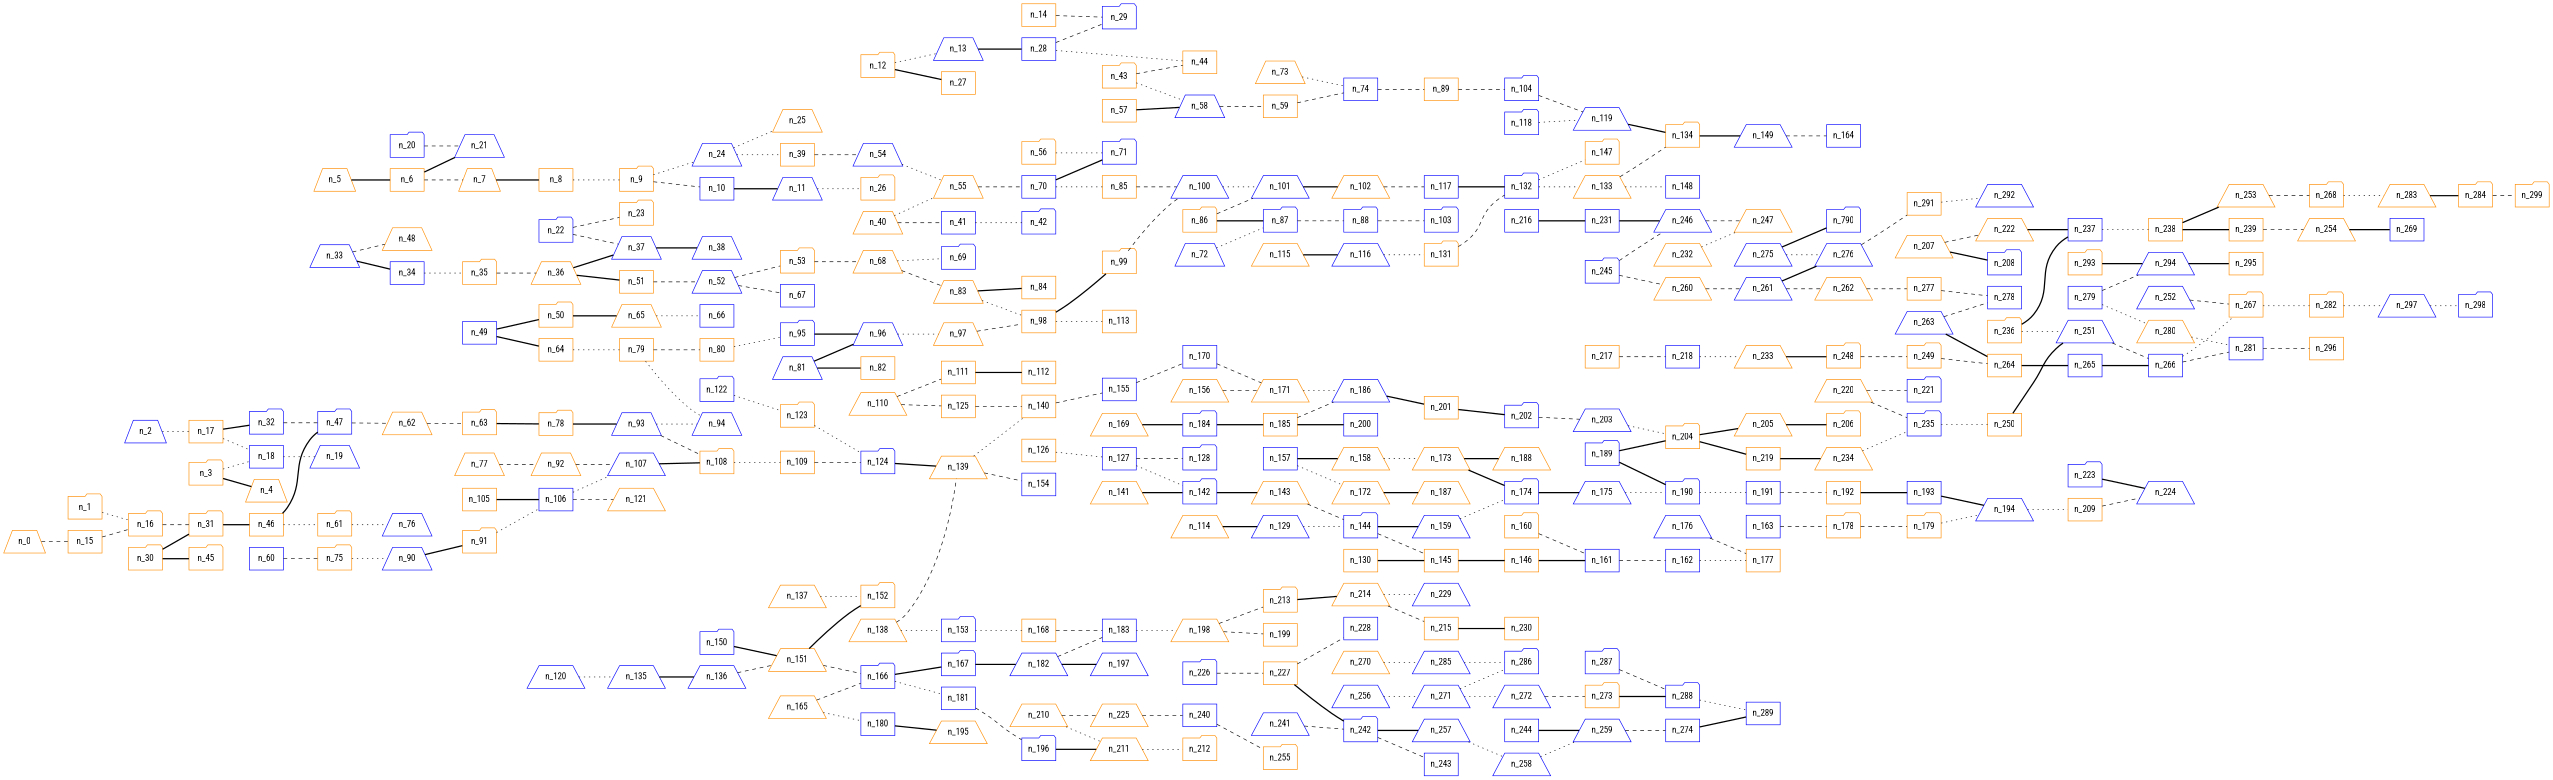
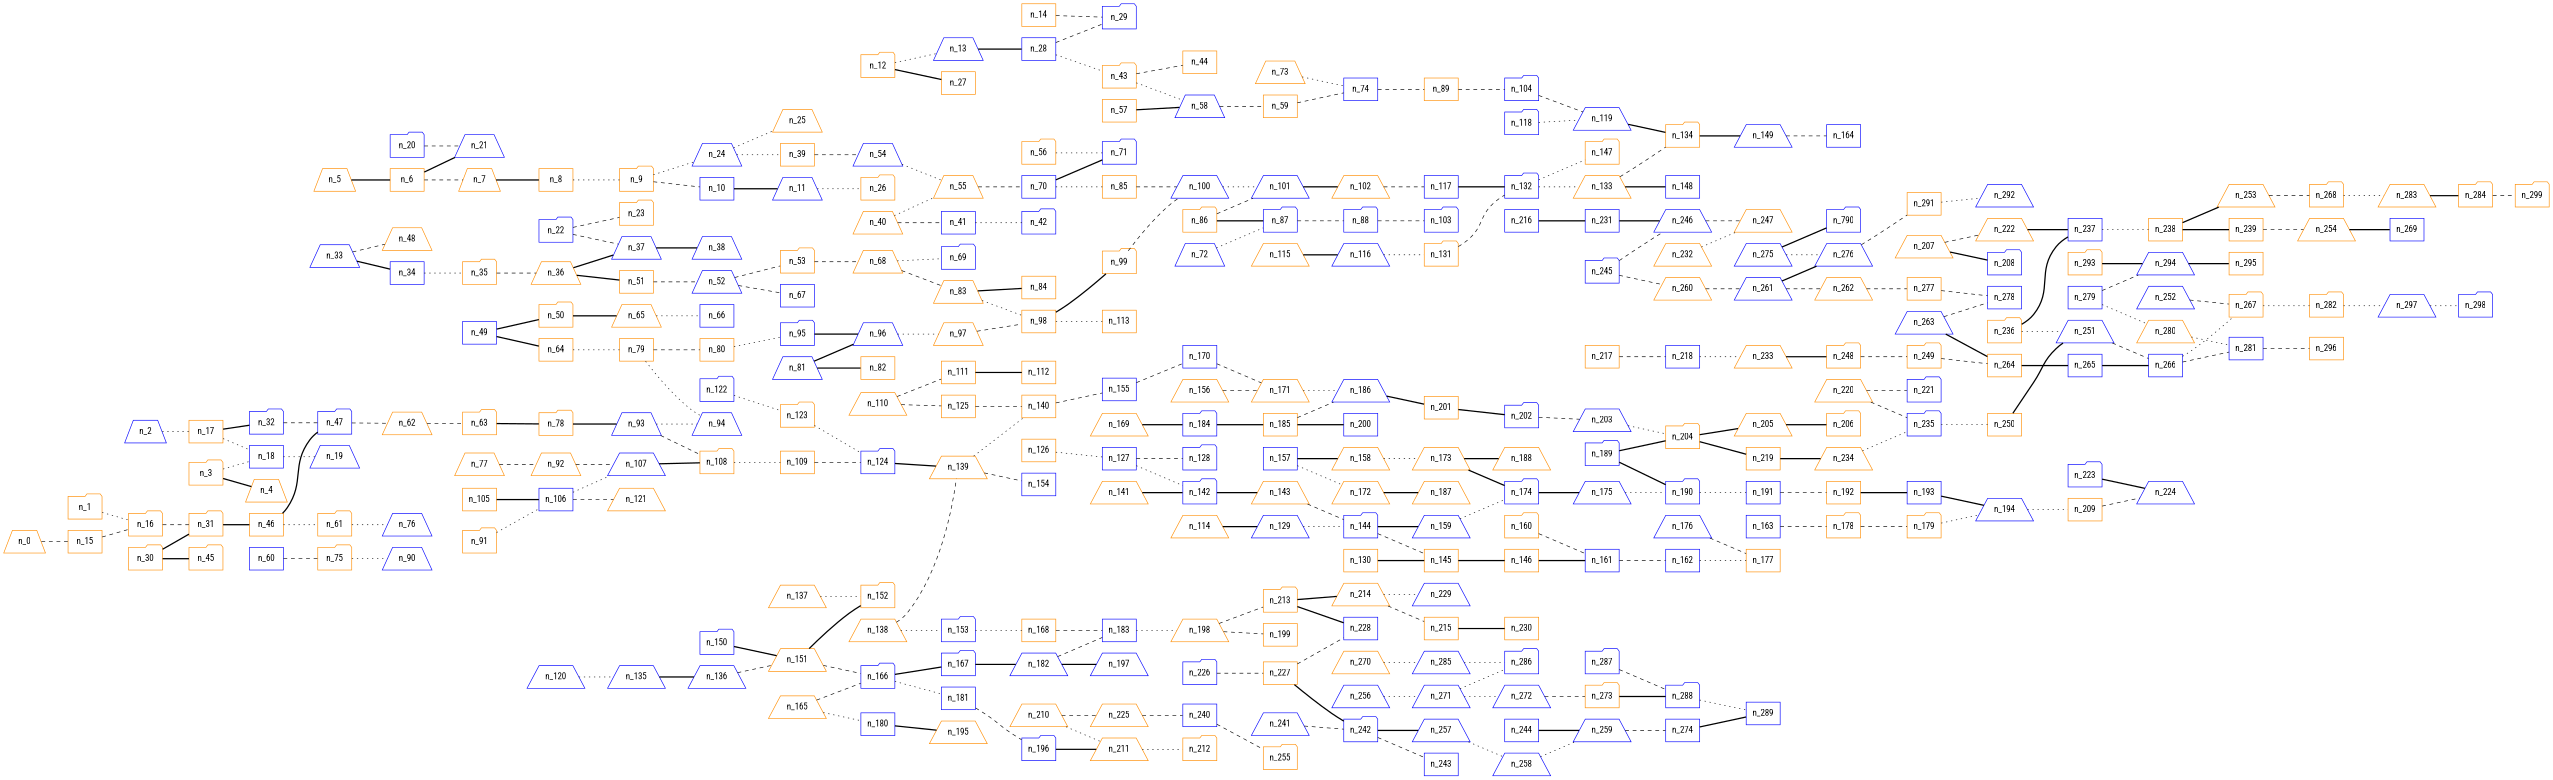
edge "n_28" -- "n_44": now "n_28" -- "n_43"
edge "n_133" -- "n_148": style dotted -> bold
edge "n_91" -- "n_90": removed
edge "n_213" -- "n_228": added
